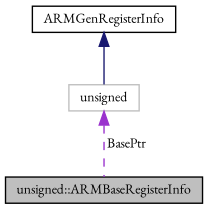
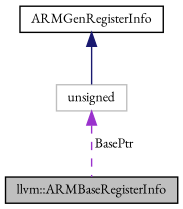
node "unsigned::ARMBaseRegisterInfo": label "unsigned::ARMBaseRegisterInfo" -> "llvm::ARMBaseRegisterInfo"
